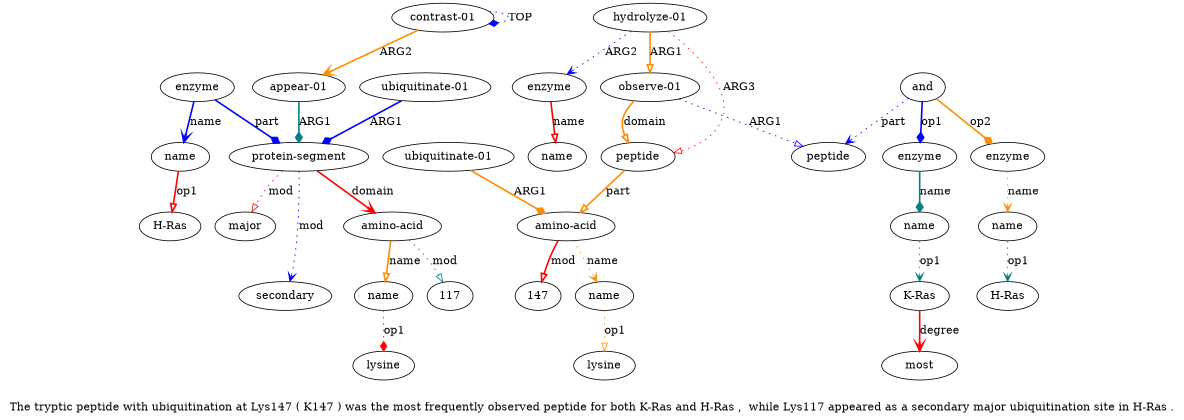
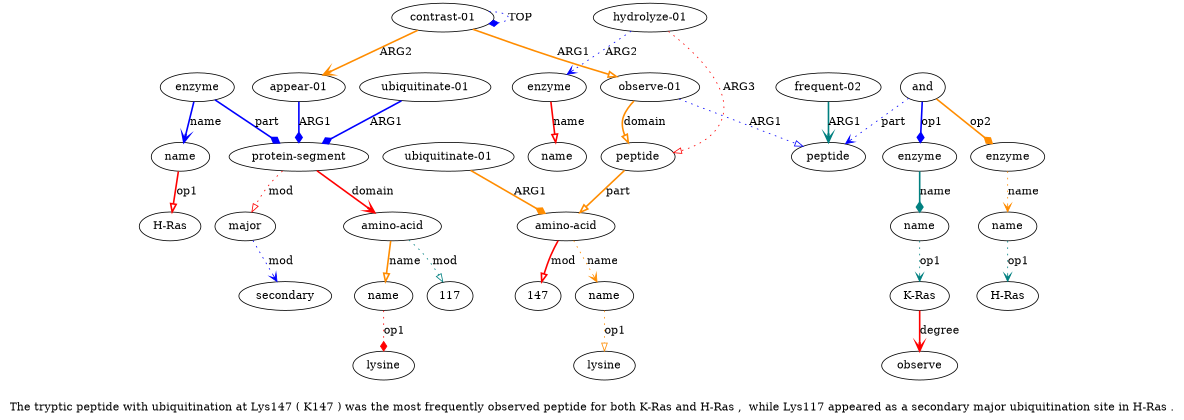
edge "hydrolyze-01" -> "observe-01": now "contrast-01" -> "observe-01"
node "frequent-02": added
edge "appear-01" -> "protein-segment": color teal -> blue
edge "protein-segment" -> "secondary": now "major" -> "secondary"
node "most": label "most" -> "observe"
